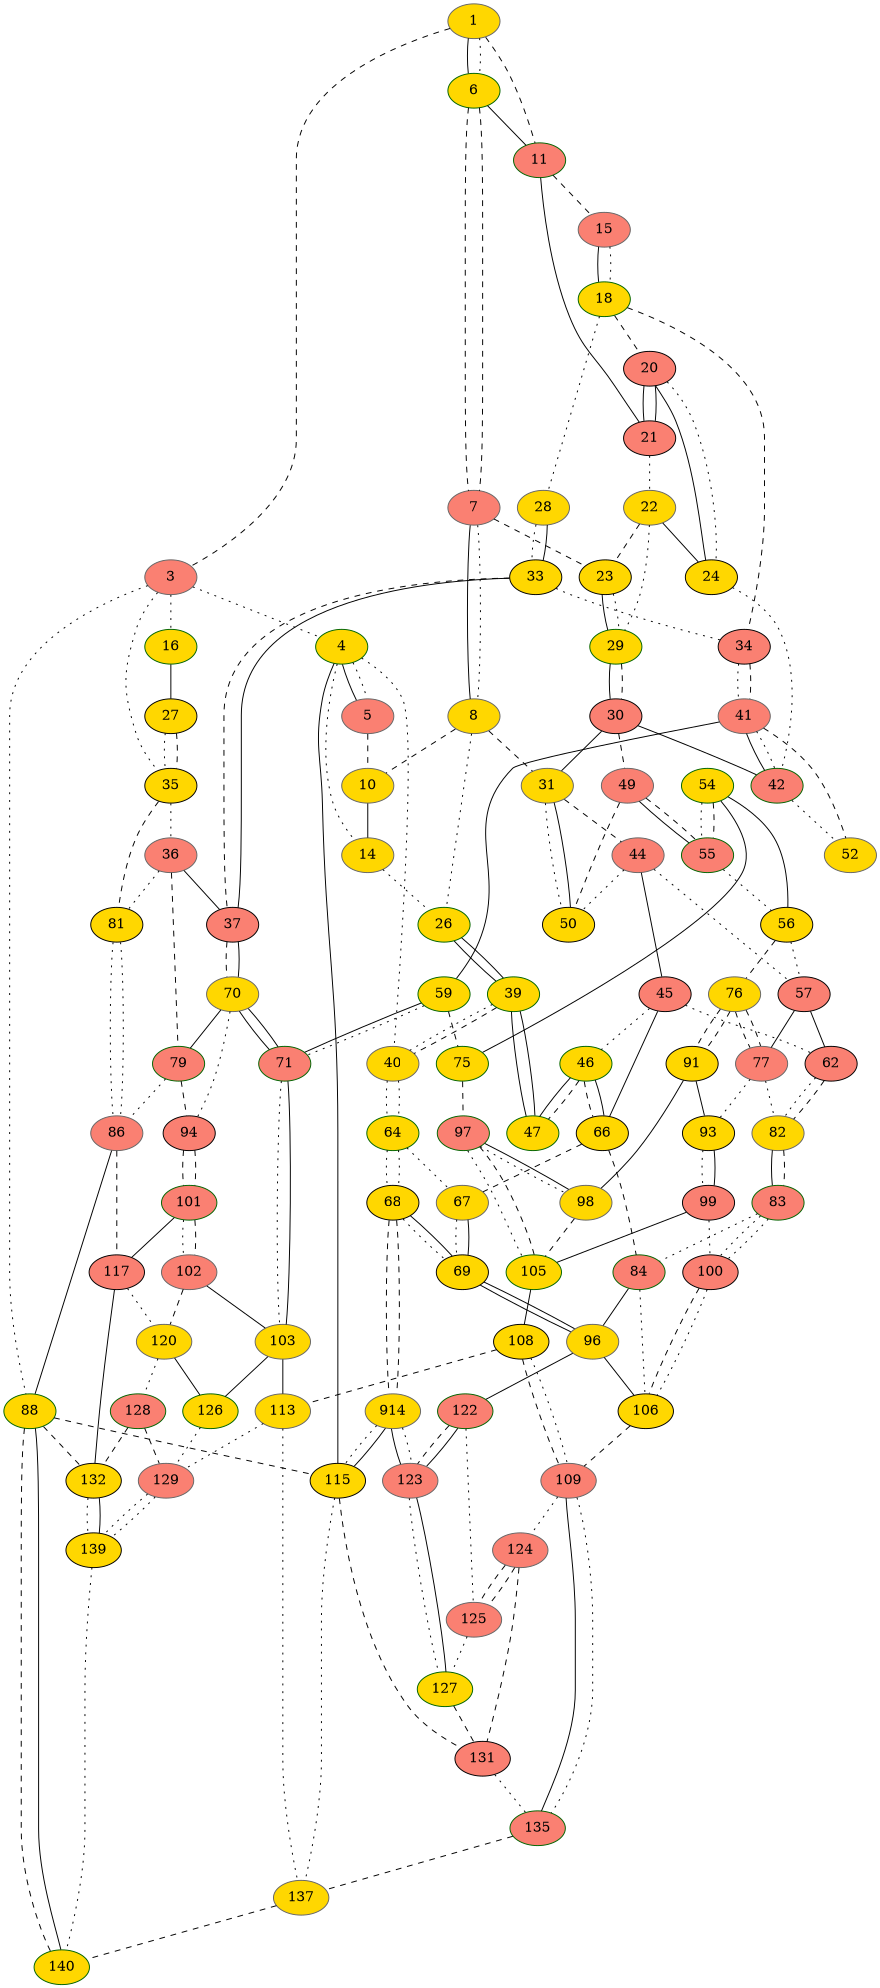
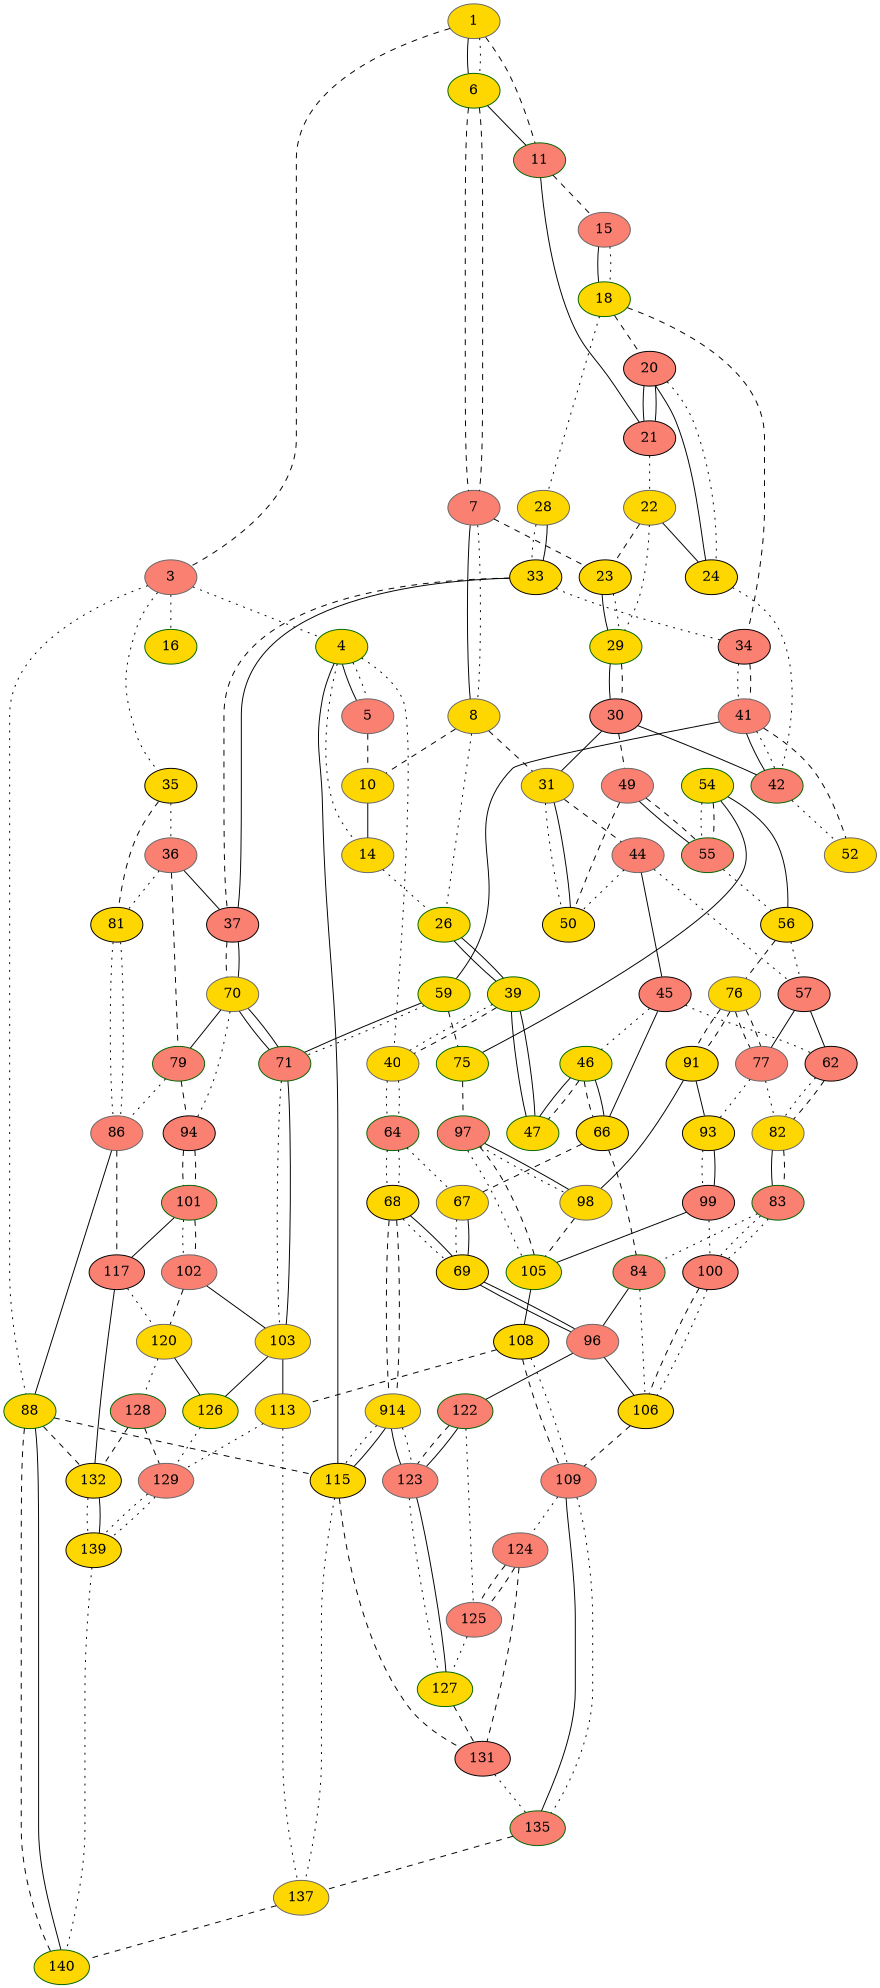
node "27": removed
node "64": fillcolor gold -> salmon
node "96": fillcolor gold -> salmon
